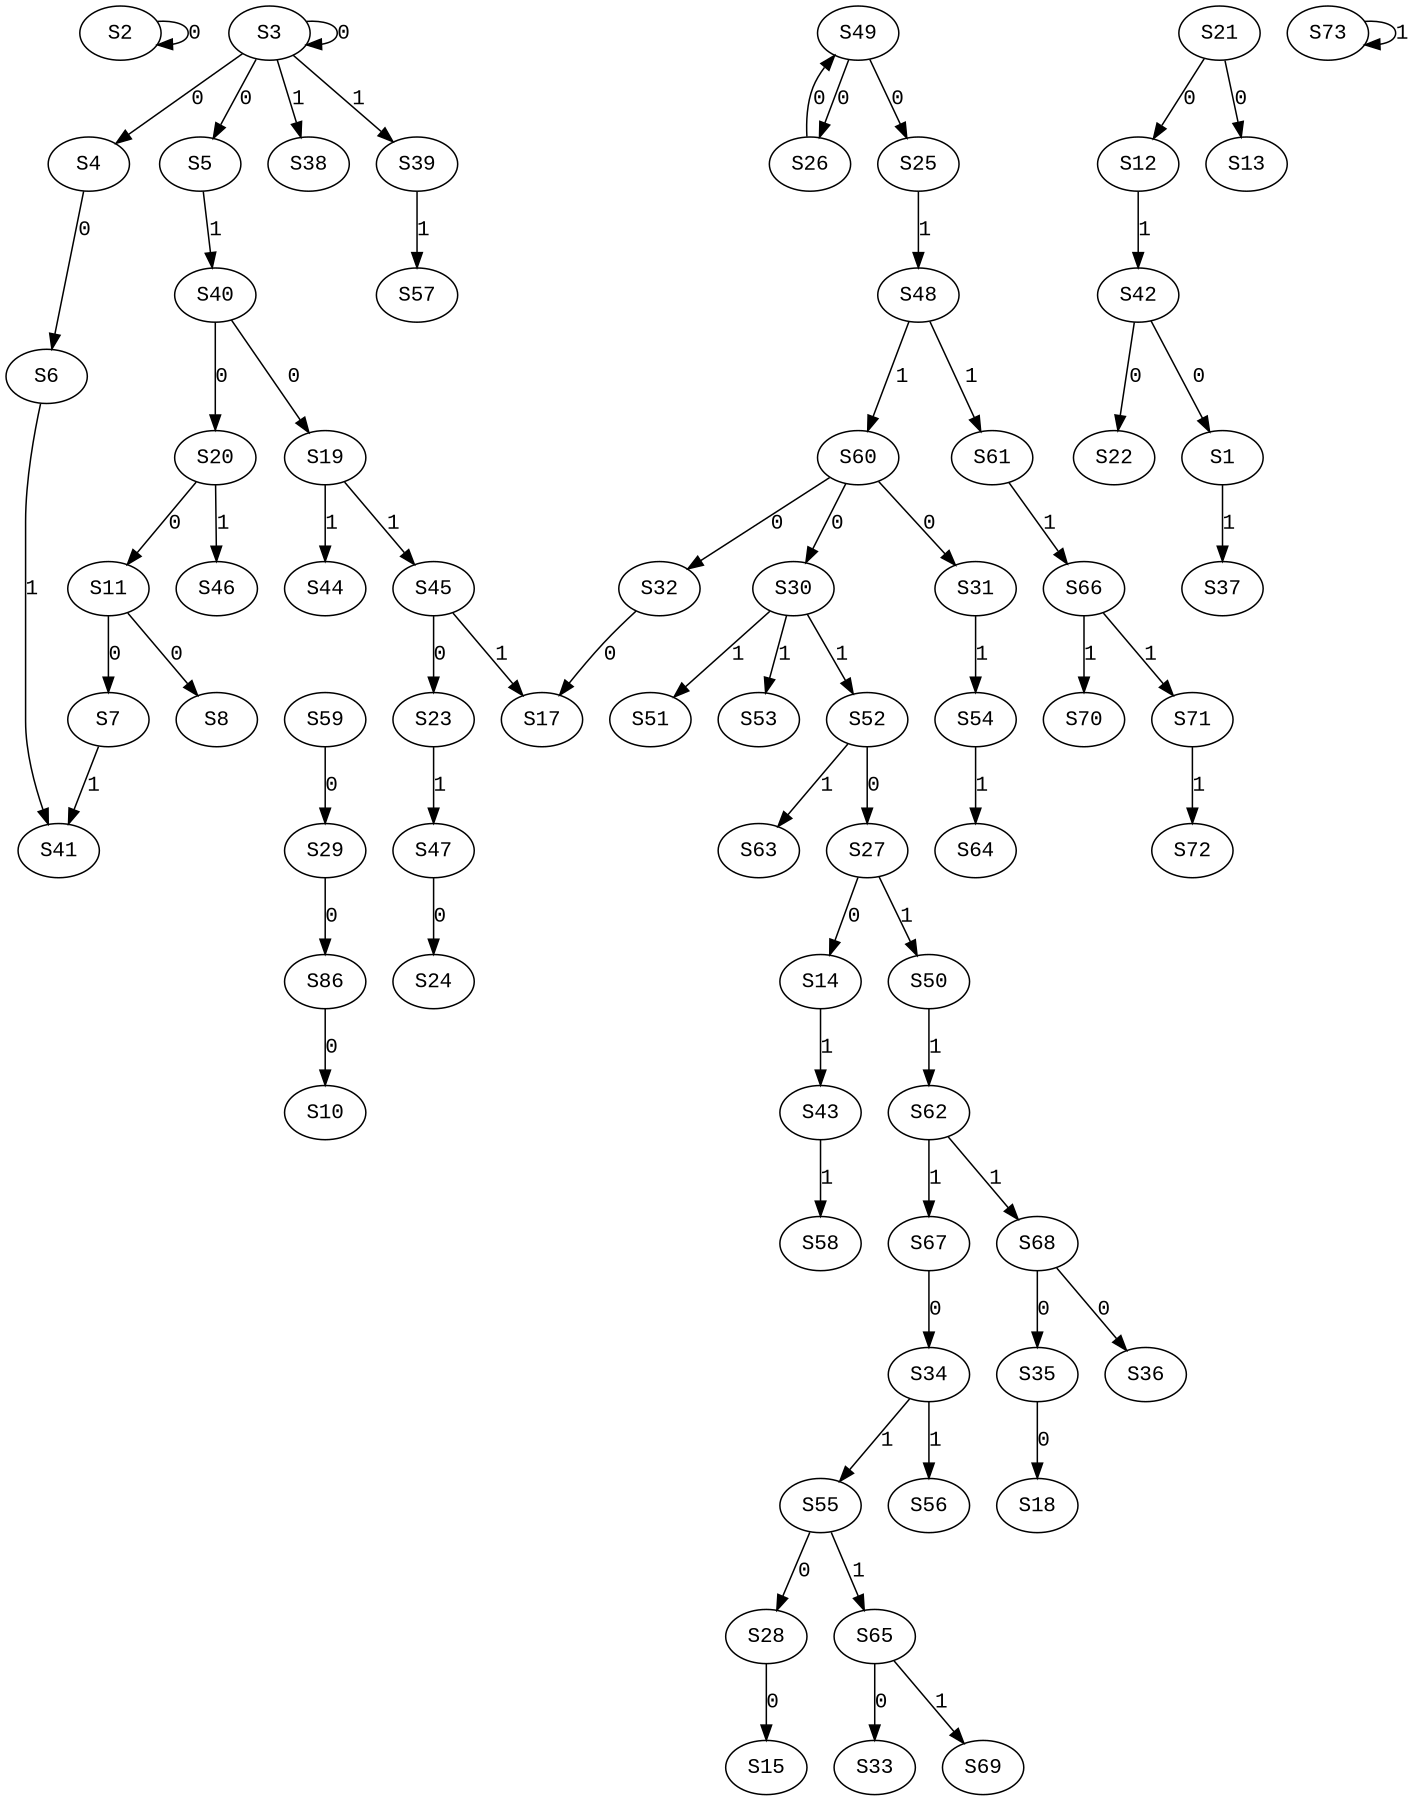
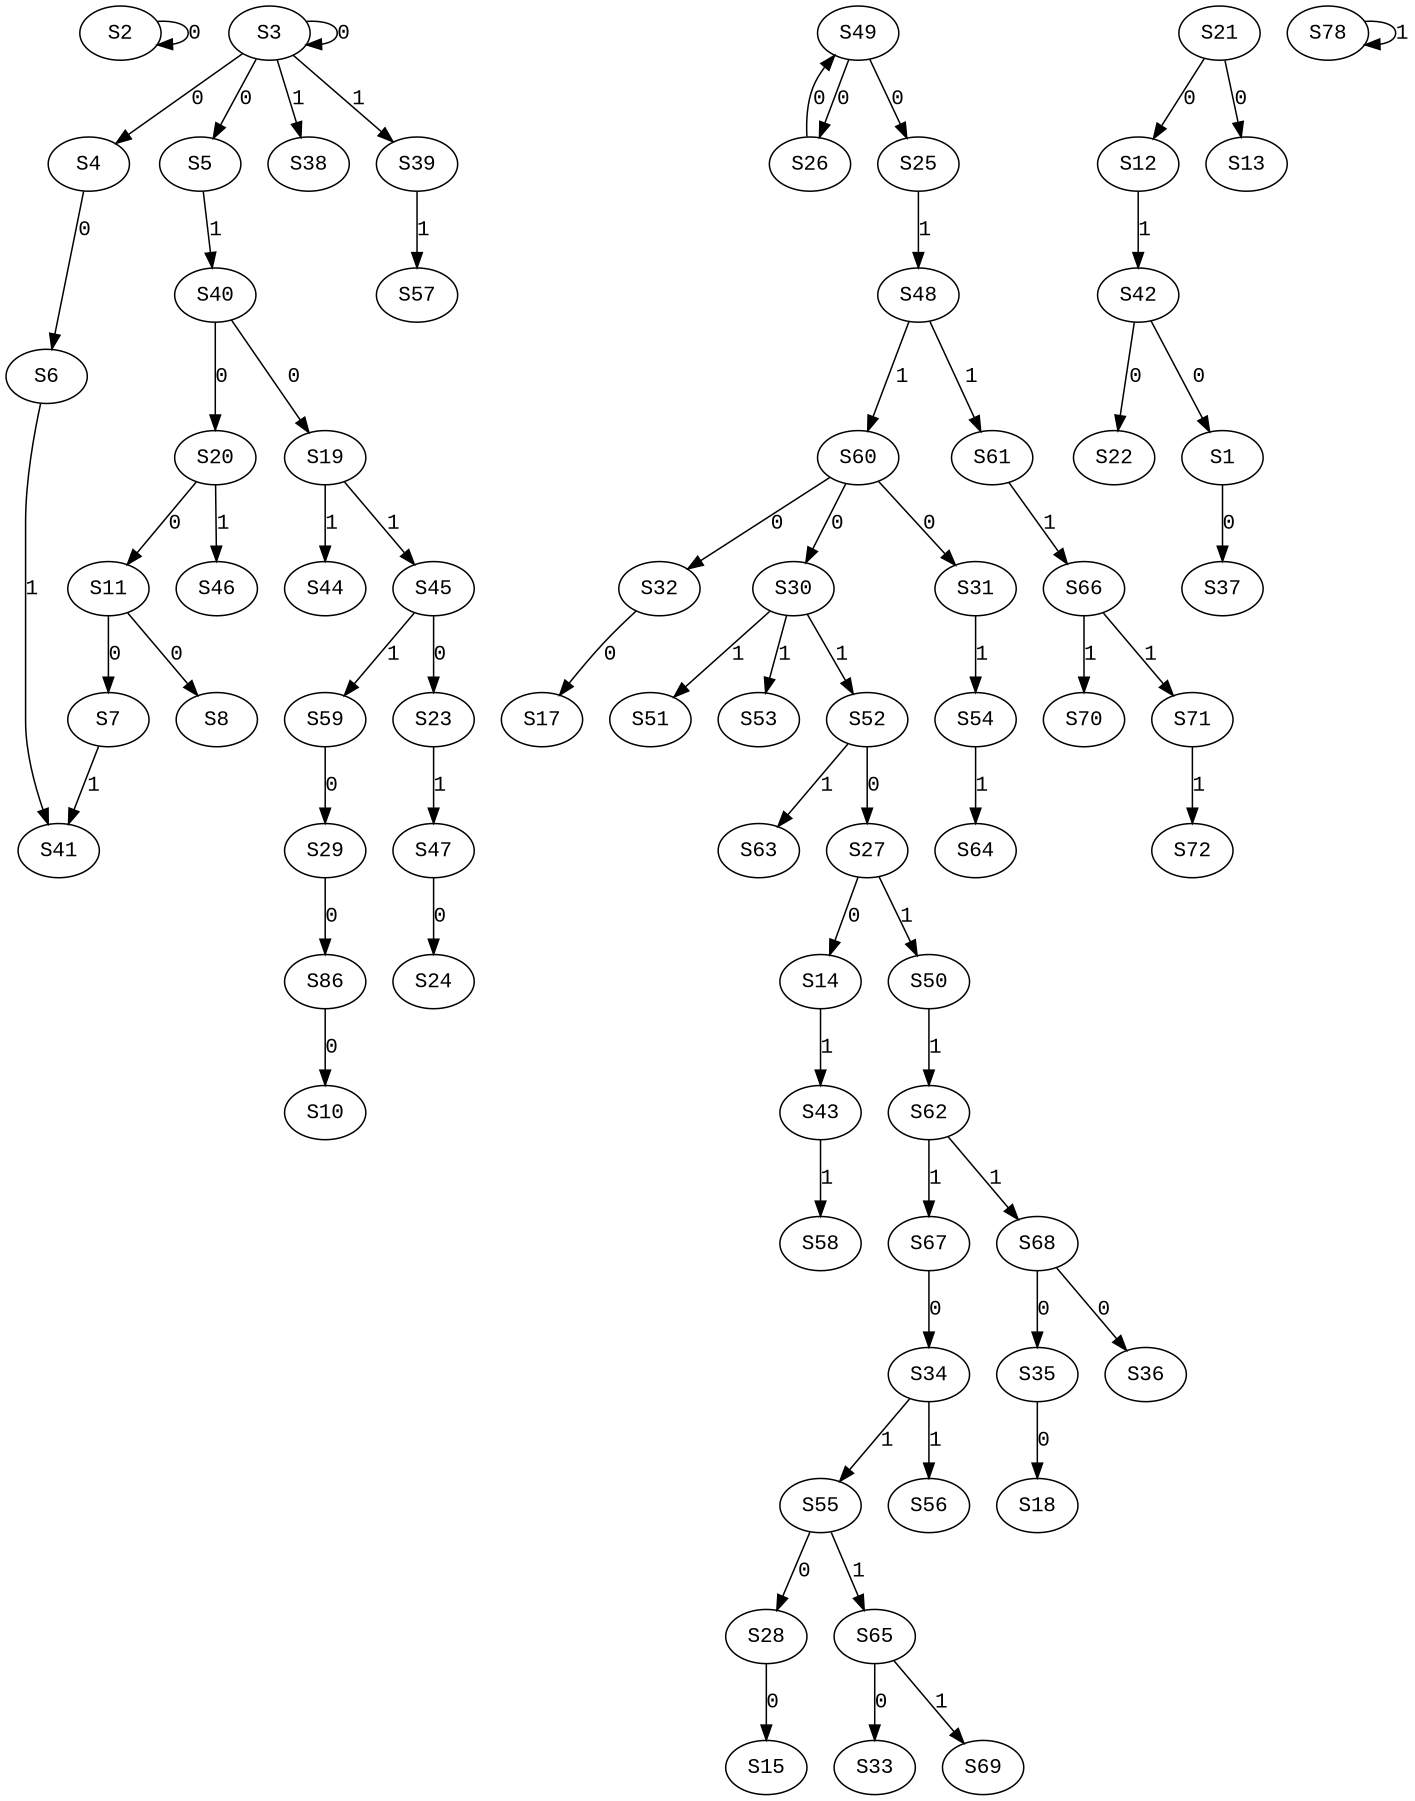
node "S73": label "S73" -> "S78"
edge "S1" -> "S37": label "1" -> "0"
edge "S45" -> "S17": now "S45" -> "S59"
